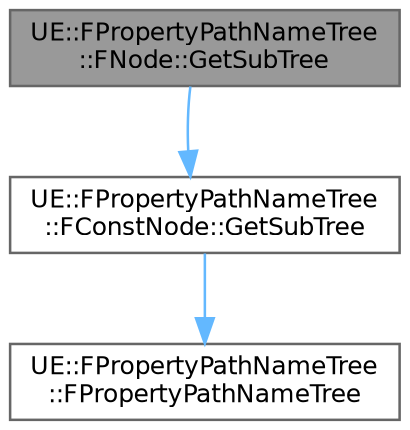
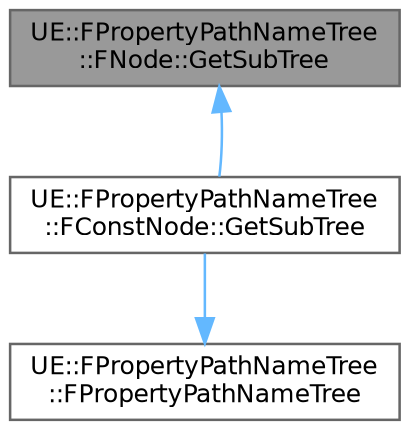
edge "UE::FPropertyPathNameTree ::FNode::GetSubTree" -> "UE::FPropertyPathNameTree ::FConstNode::GetSubTree": reversed
